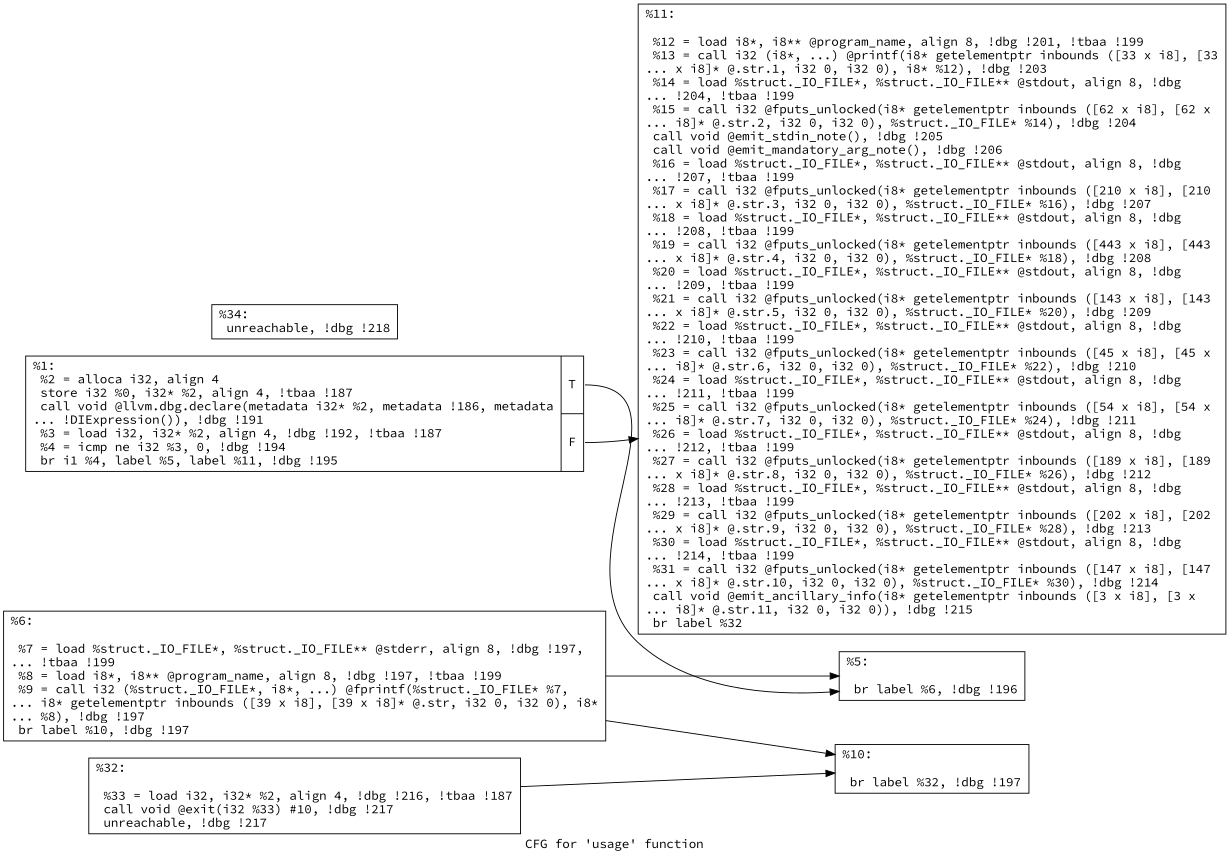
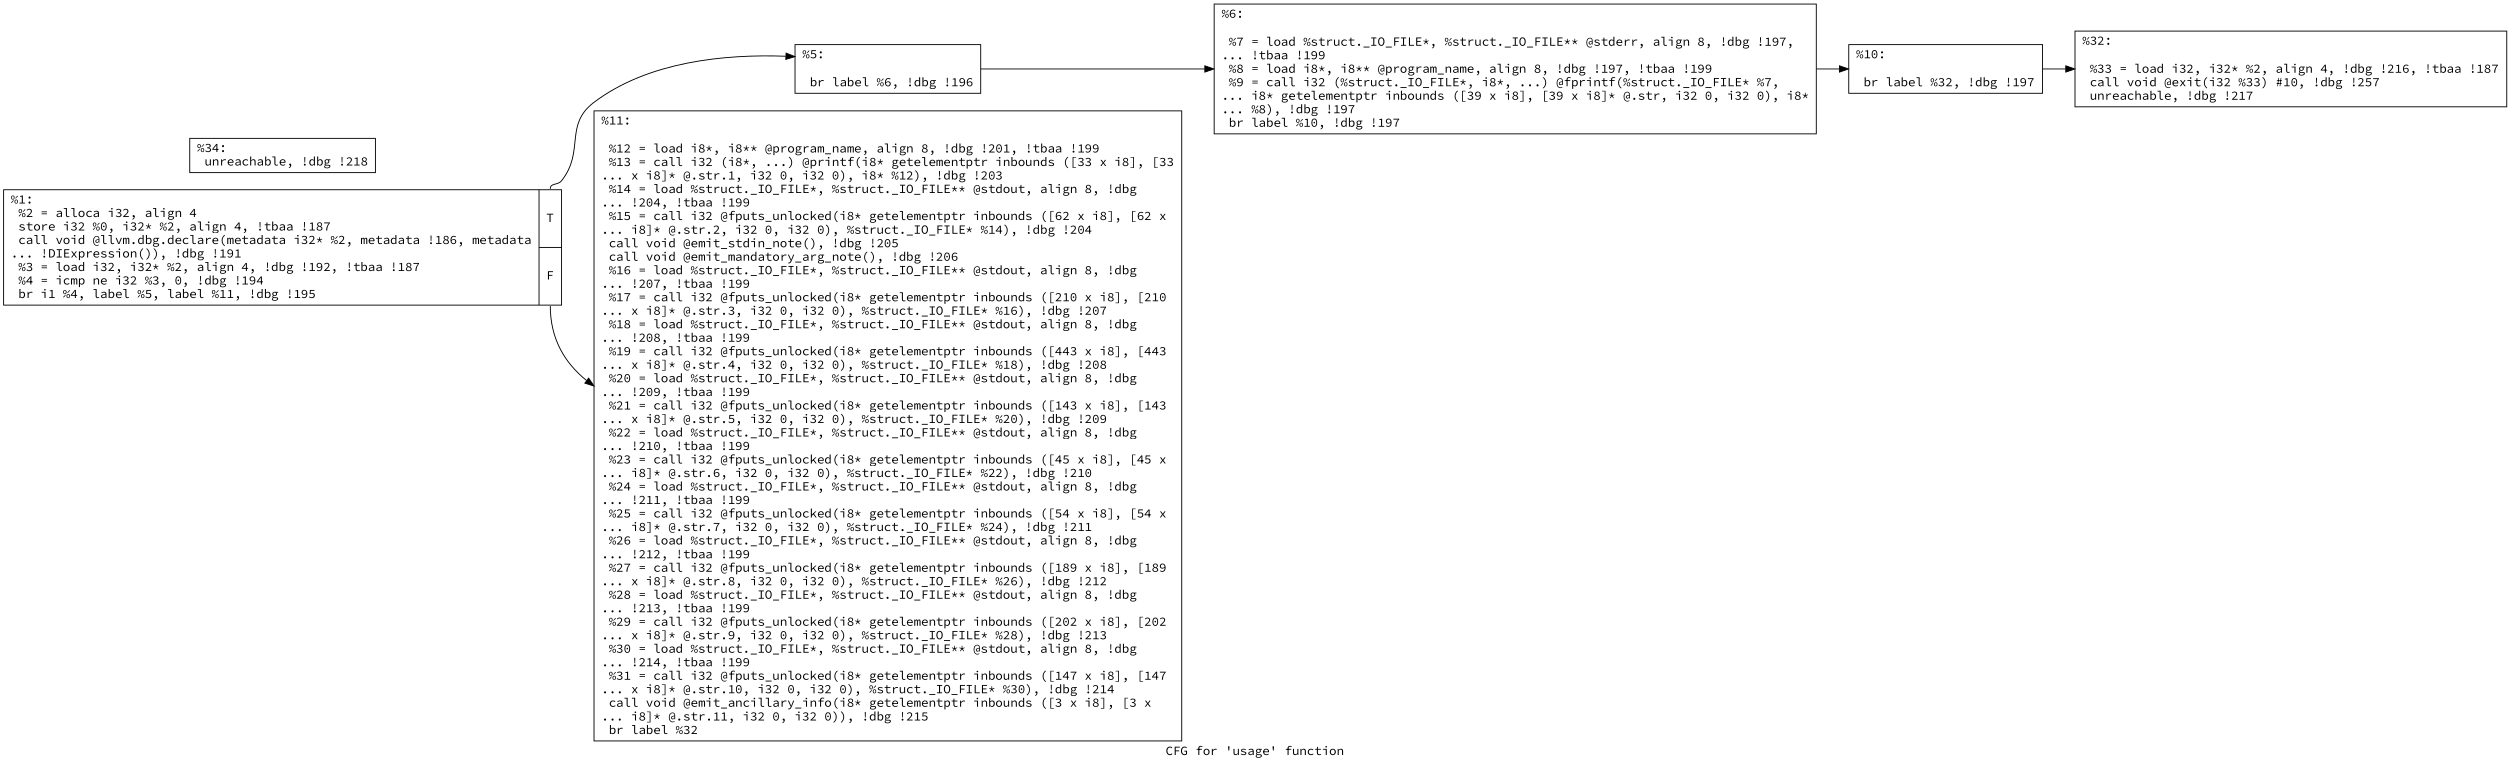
edge "%6:" -> "%5:": reversed
edge "%32:" -> "%10:": reversed
node "%32:": text "call void @exit(i32 %33) #10, !dbg !217" -> "call void @exit(i32 %33) #10, !dbg !257"
